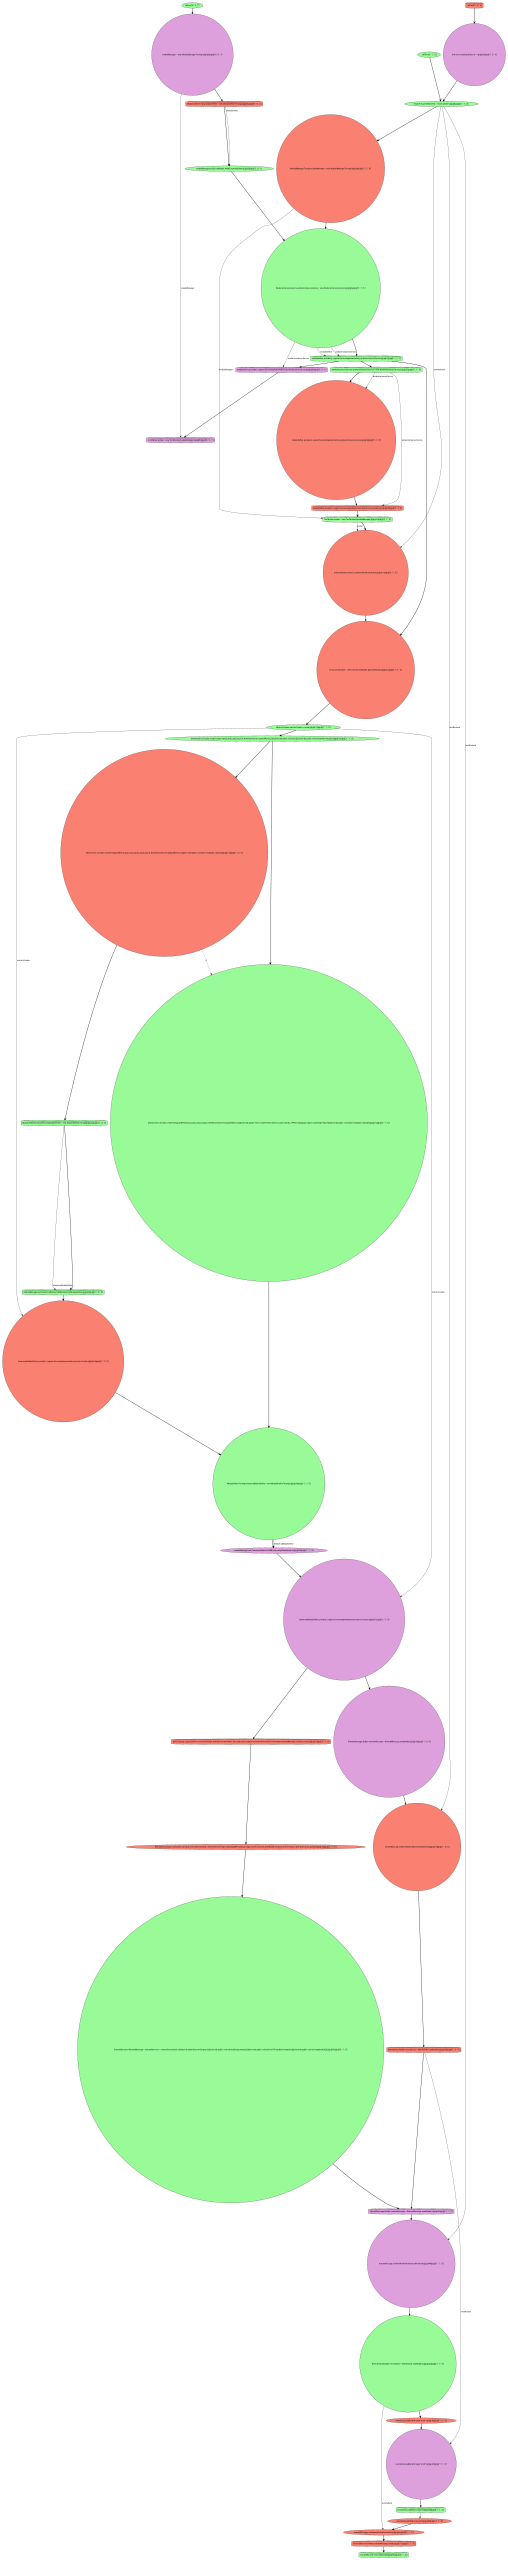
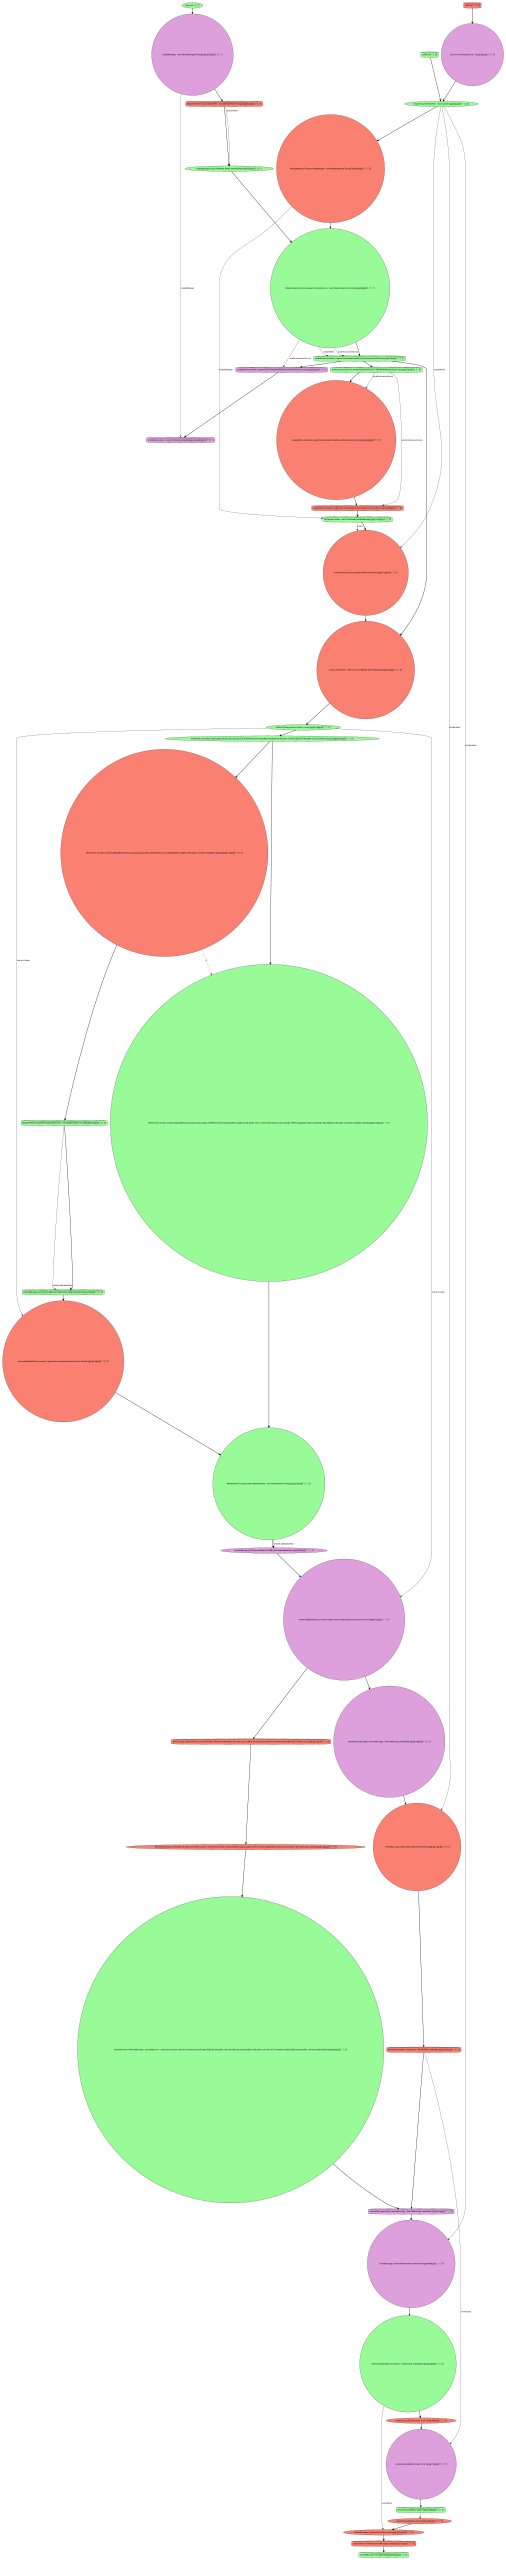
node "callTest['0', '1', '0']": shape ellipse -> cylinder
